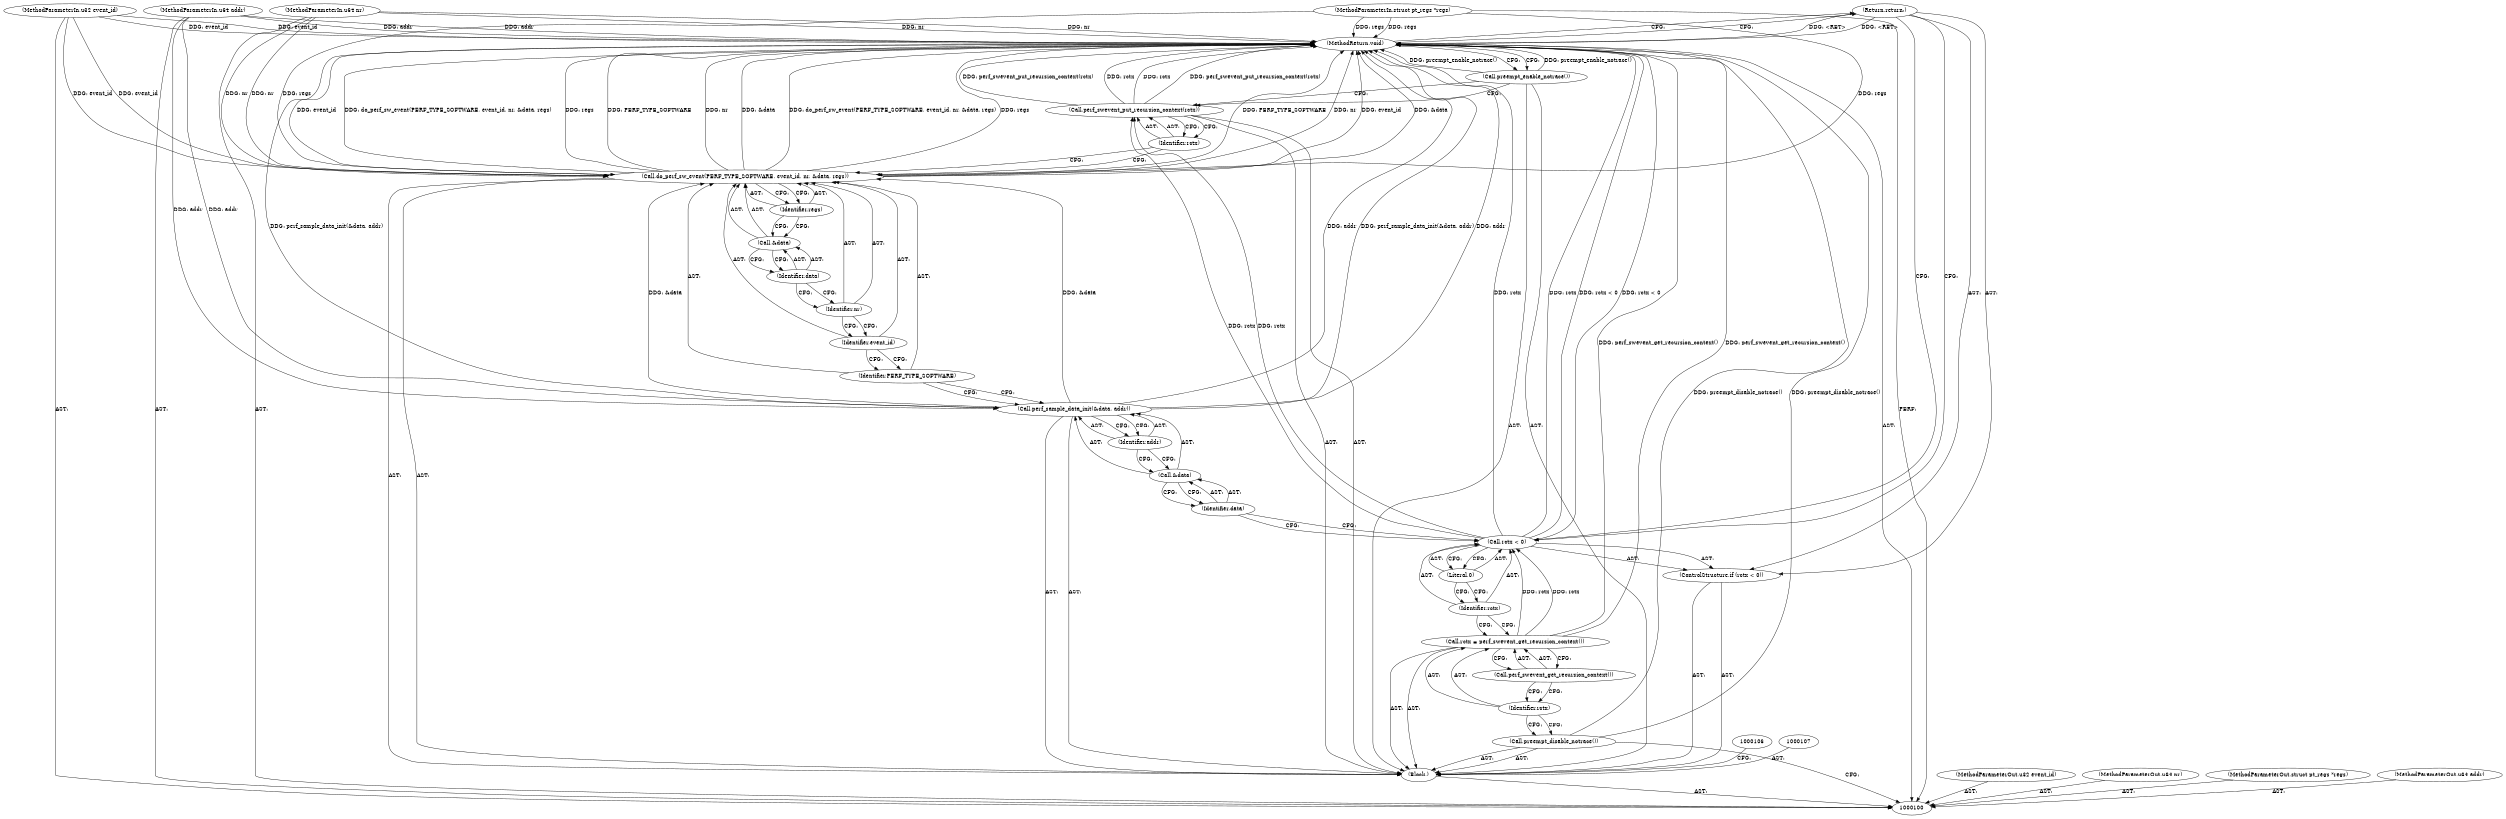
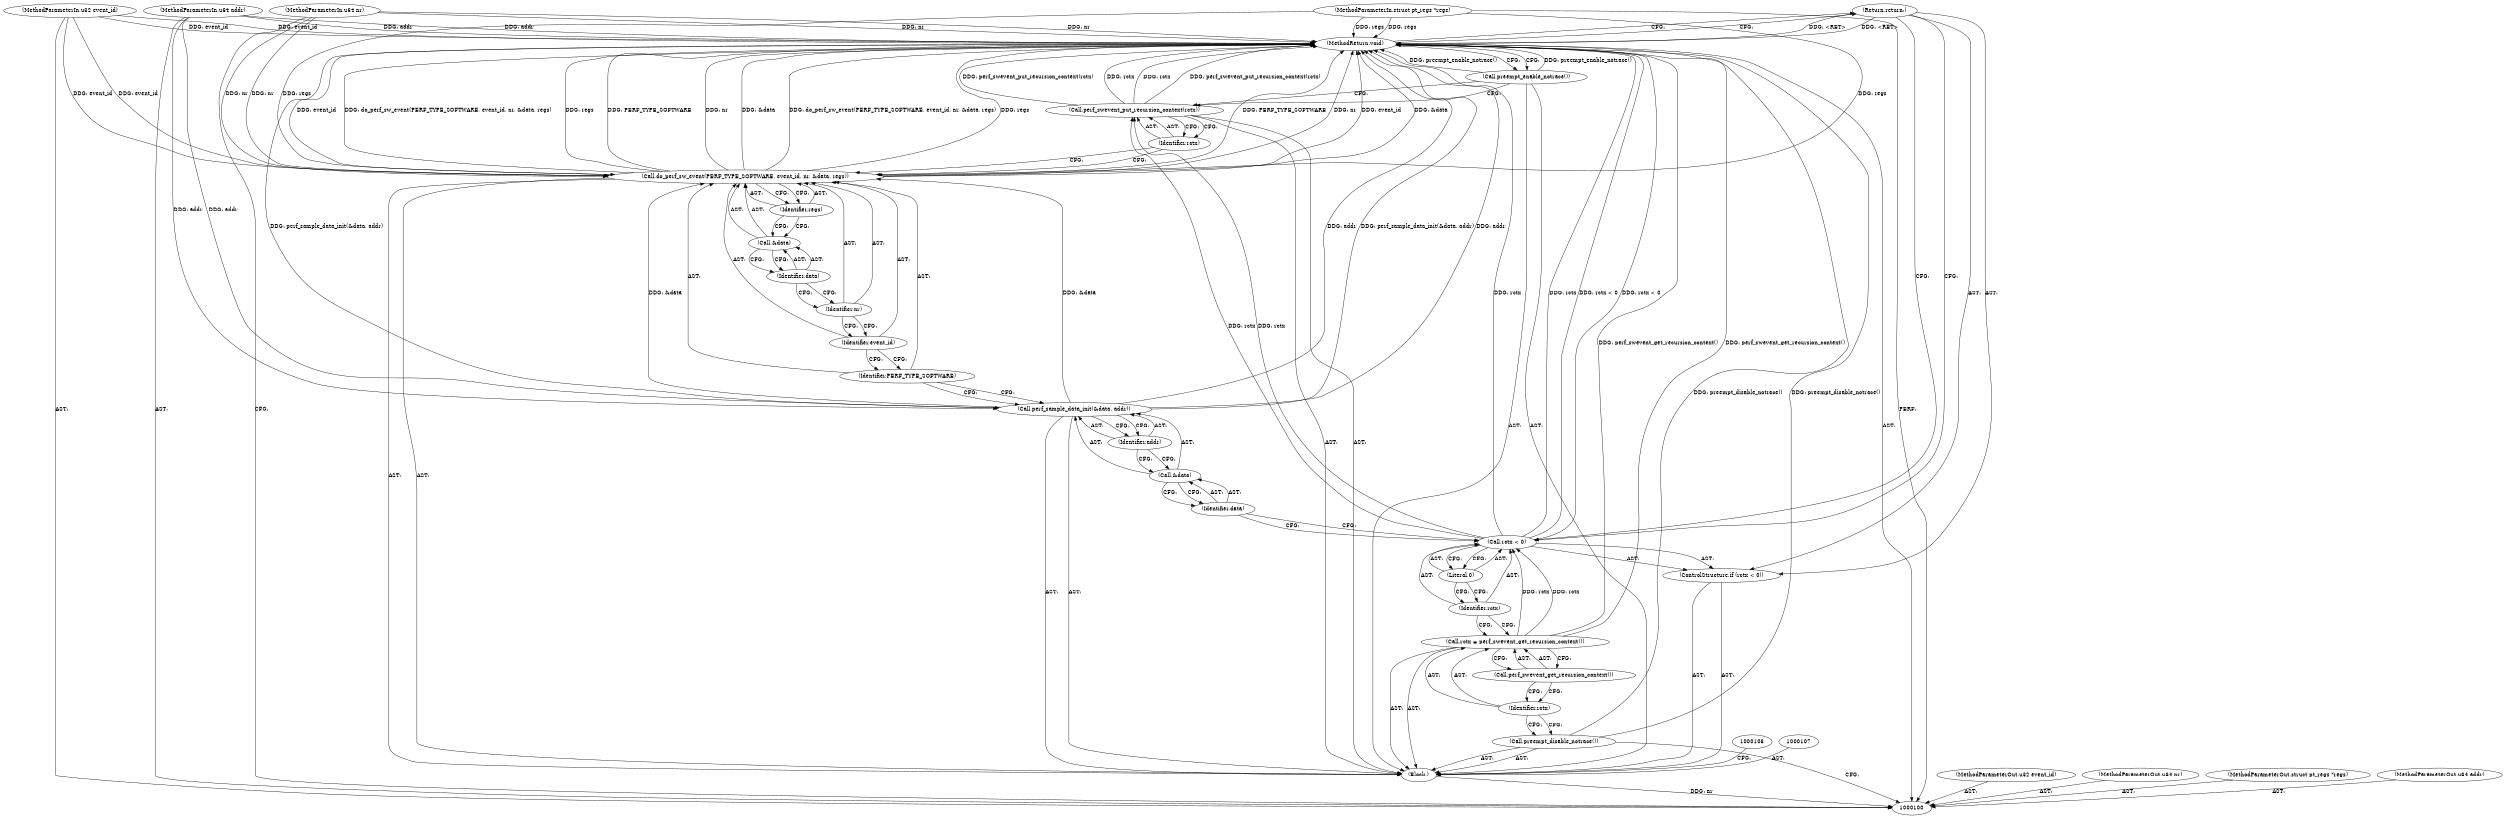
edge "(MethodParameterIn,u64 nr)" -> "1000100": label "AST: " -> "CFG: "
edge "(Block,)" -> "1000100": label "AST: " -> "DDG: nr"
